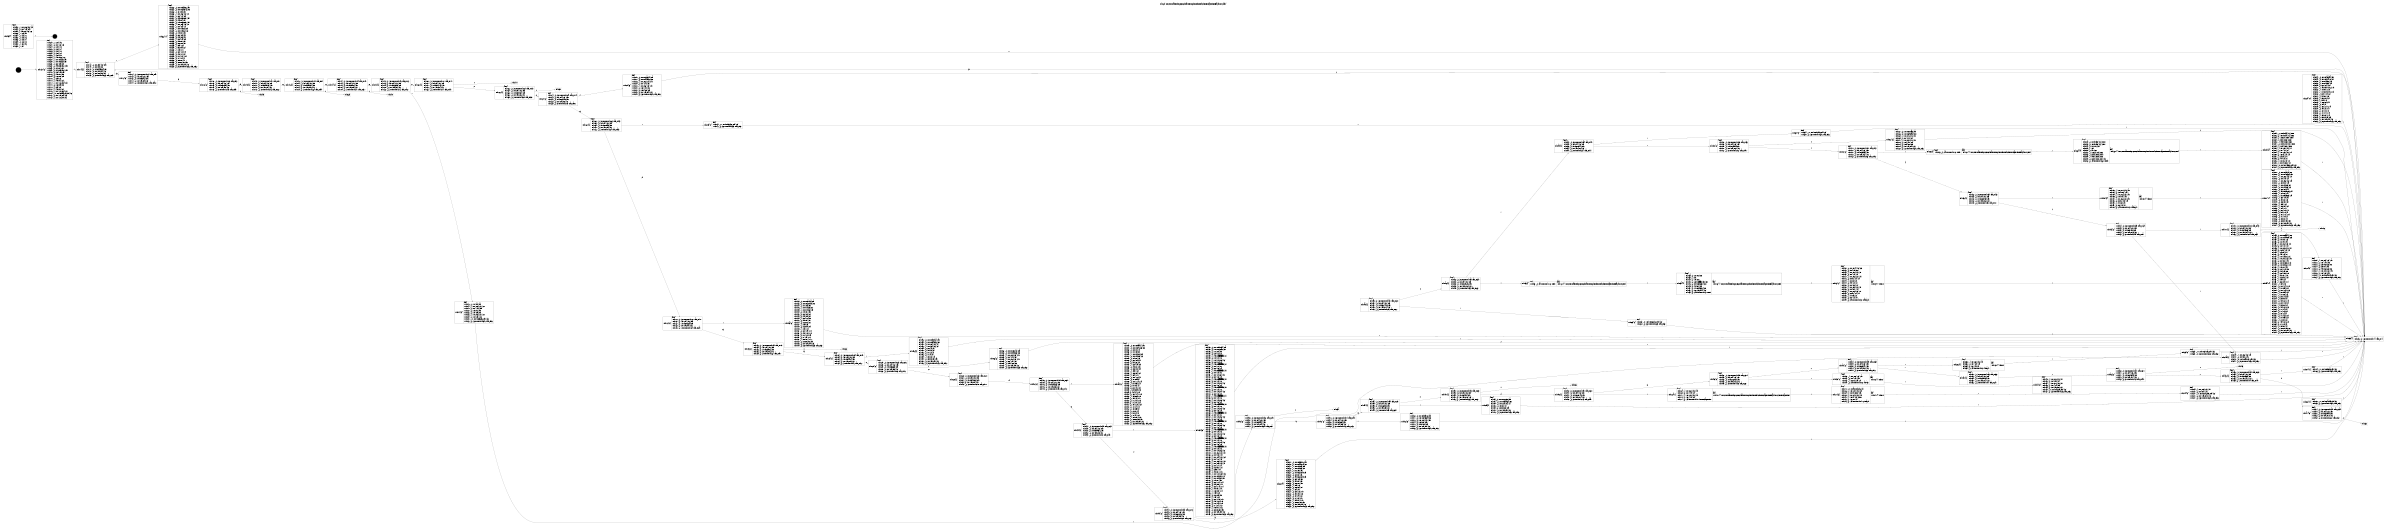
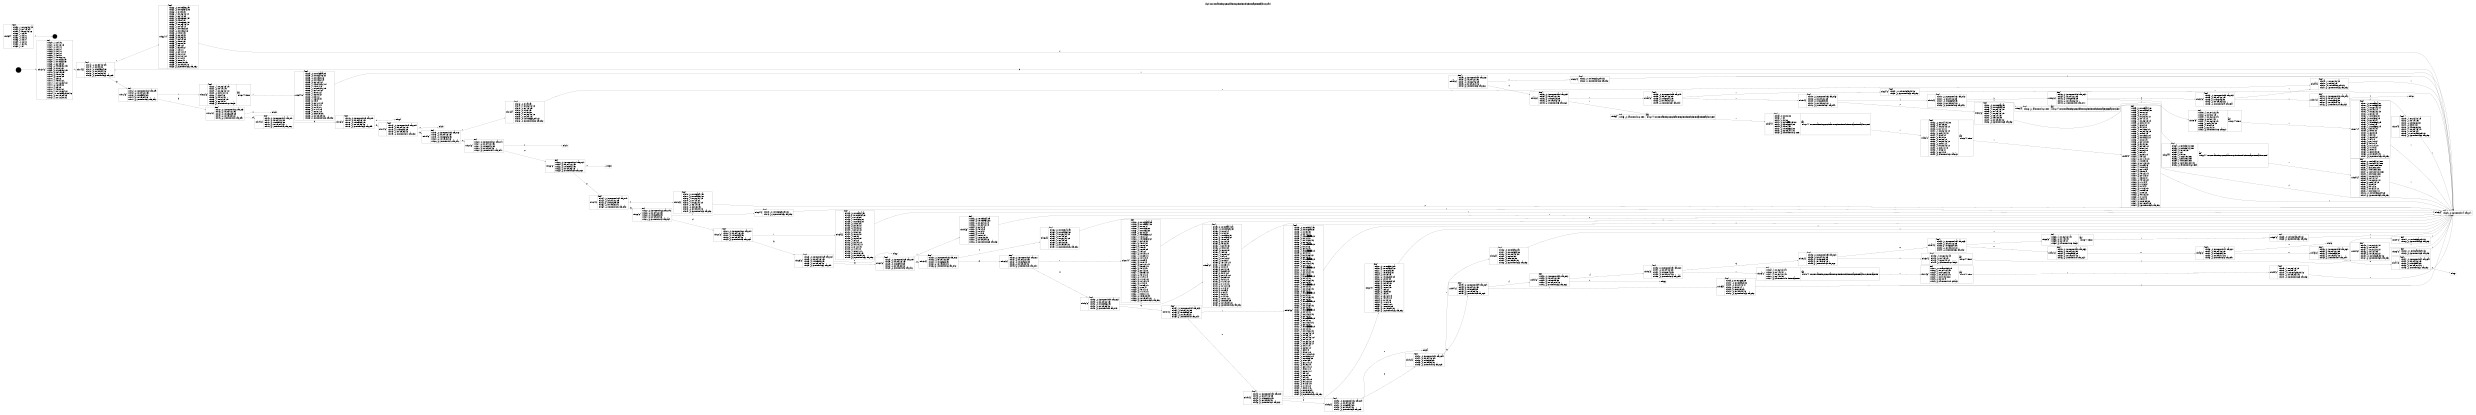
node "0x402273 [33]": added
node "0x4021e0 [147]": added
